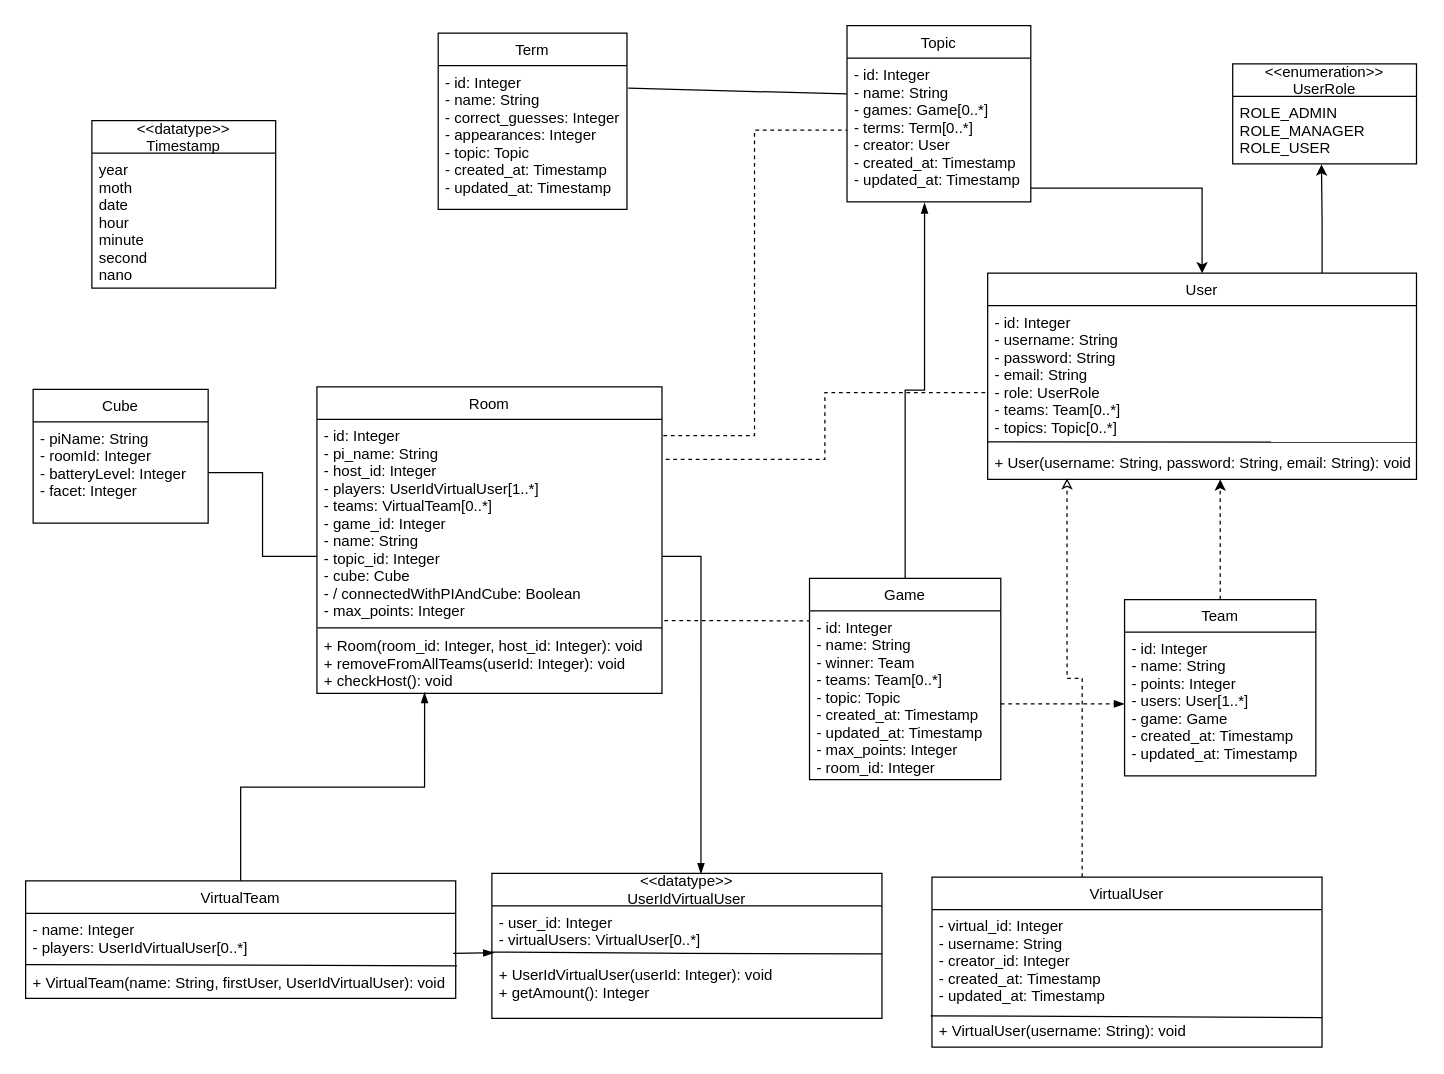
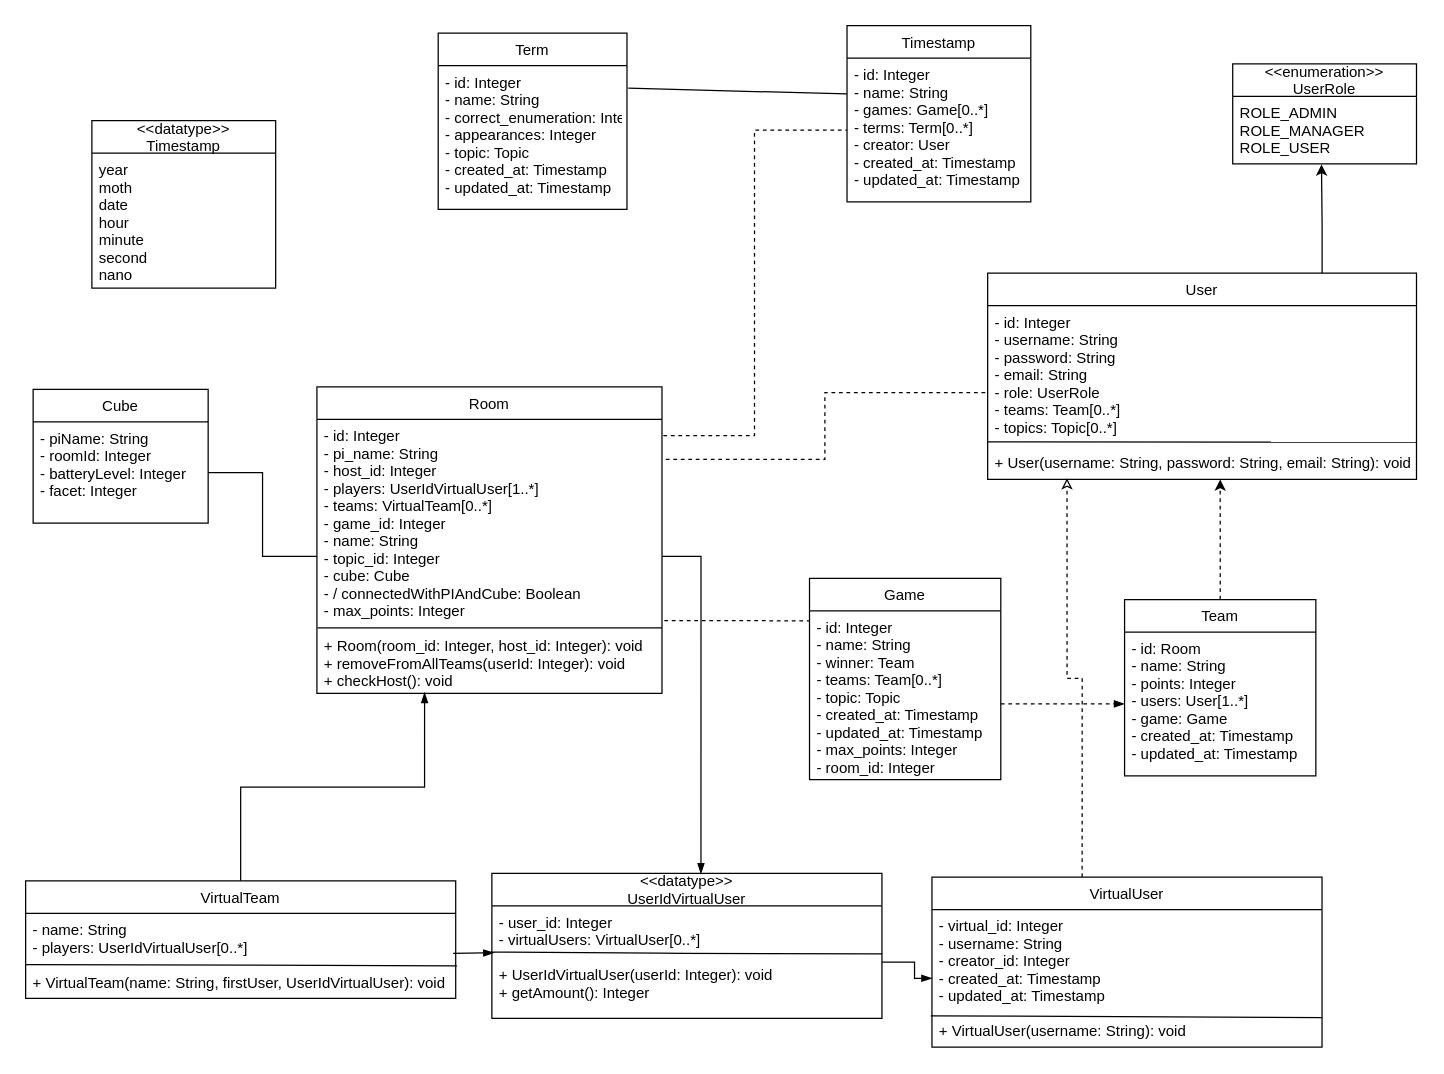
node "Topic": label "Topic" -> "Timestamp"
node "- id: Integer - name: String - correct_guesses: Integer - appearances: Integer - topic: Topic - created_at: Timestamp - updated_at: Timestamp": label "- id: Integer - name: String - correct_guesses: Integer - appearances: Integer - topic: Topic - created_at: Timestamp - updated_at: Timestamp" -> "- id: Integer - name: String - correct_enumeration: Integer - appearances: Integer - topic: Topic - created_at: Timestamp - updated_at: Timestamp"
edge "- id: Integer - name: String - games: Game[0..*] - terms: Term[0..*] - creator: User - created_at: Timestamp - updated_at: Timestamp" -> "User": removed
edge "Game" -> "- id: Integer - name: String - games: Game[0..*] - terms: Term[0..*] - creator: User - created_at: Timestamp - updated_at: Timestamp": removed
node "- id: Integer - name: String - points: Integer - users: User[1..*] - game: Game - created_at: Timestamp - updated_at: Timestamp": label "- id: Integer - name: String - points: Integer - users: User[1..*] - game: Game - created_at: Timestamp - updated_at: Timestamp" -> "- id: Room - name: String - points: Integer - users: User[1..*] - game: Game - created_at: Timestamp - updated_at: Timestamp"
node "- name: Integer - players: UserIdVirtualUser[0..*] + VirtualTeam(name: String, firstUser, UserIdVirtualUser): void": label "- name: Integer - players: UserIdVirtualUser[0..*] + VirtualTeam(name: String, firstUser, UserIdVirtualUser): void" -> "- name: String - players: UserIdVirtualUser[0..*] + VirtualTeam(name: String, firstUser, UserIdVirtualUser): void"
edge "- user_id: Integer - virtualUsers: VirtualUser[0..*] + UserIdVirtualUser(userId: Integer): void + getAmount(): Integer" -> "- virtual_id: Integer - username: String - creator_id: Integer - created_at: Timestamp - updated_at: Timestamp + VirtualUser(username: String): void": added
